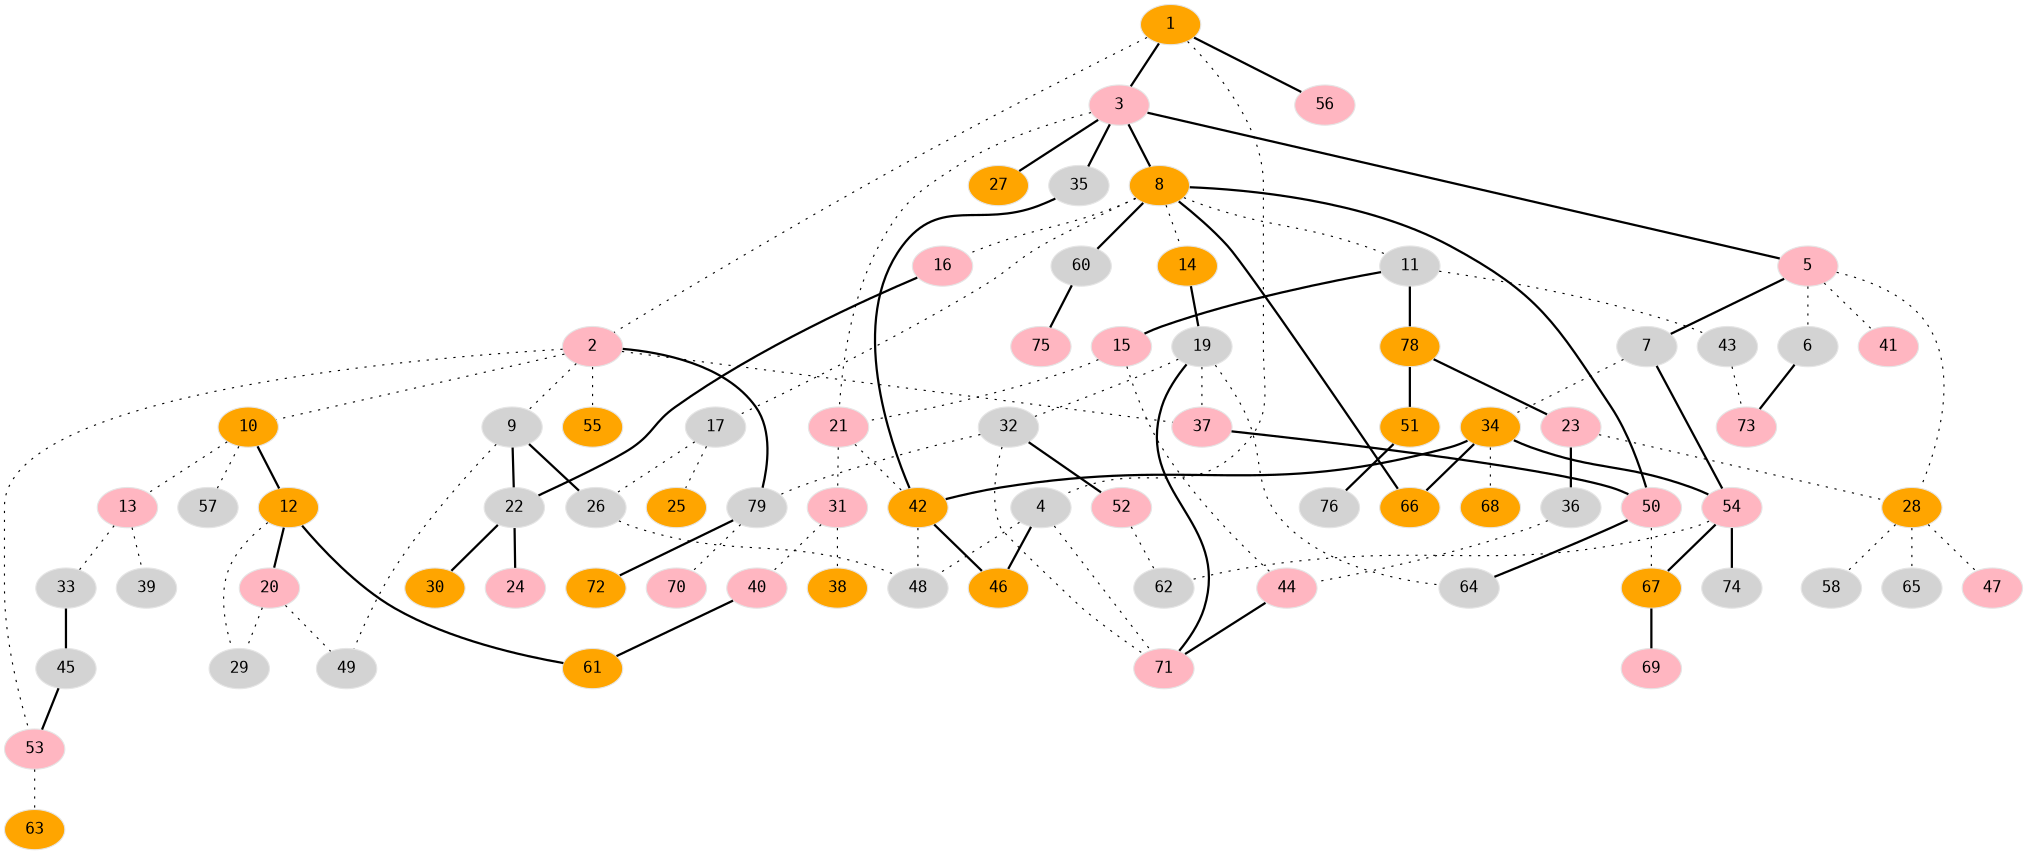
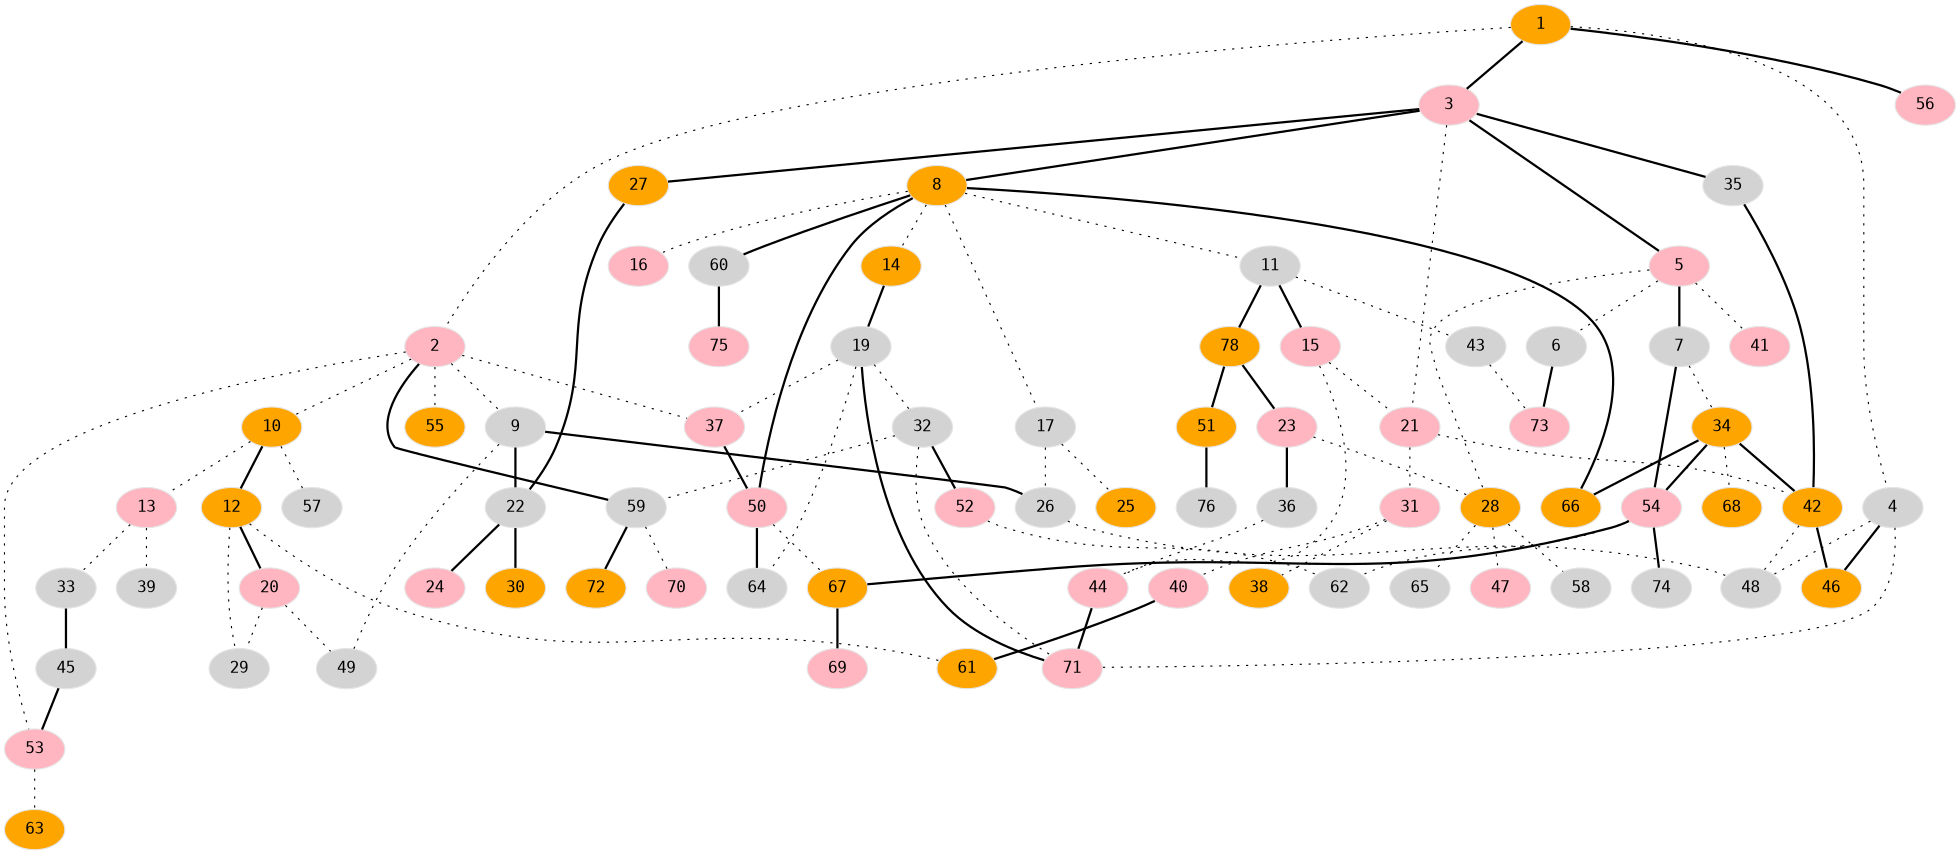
edge "16" -- "22": now "27" -- "22"
node "79": label "79" -> "59"
edge "12" -- "61": style bold -> dotted
